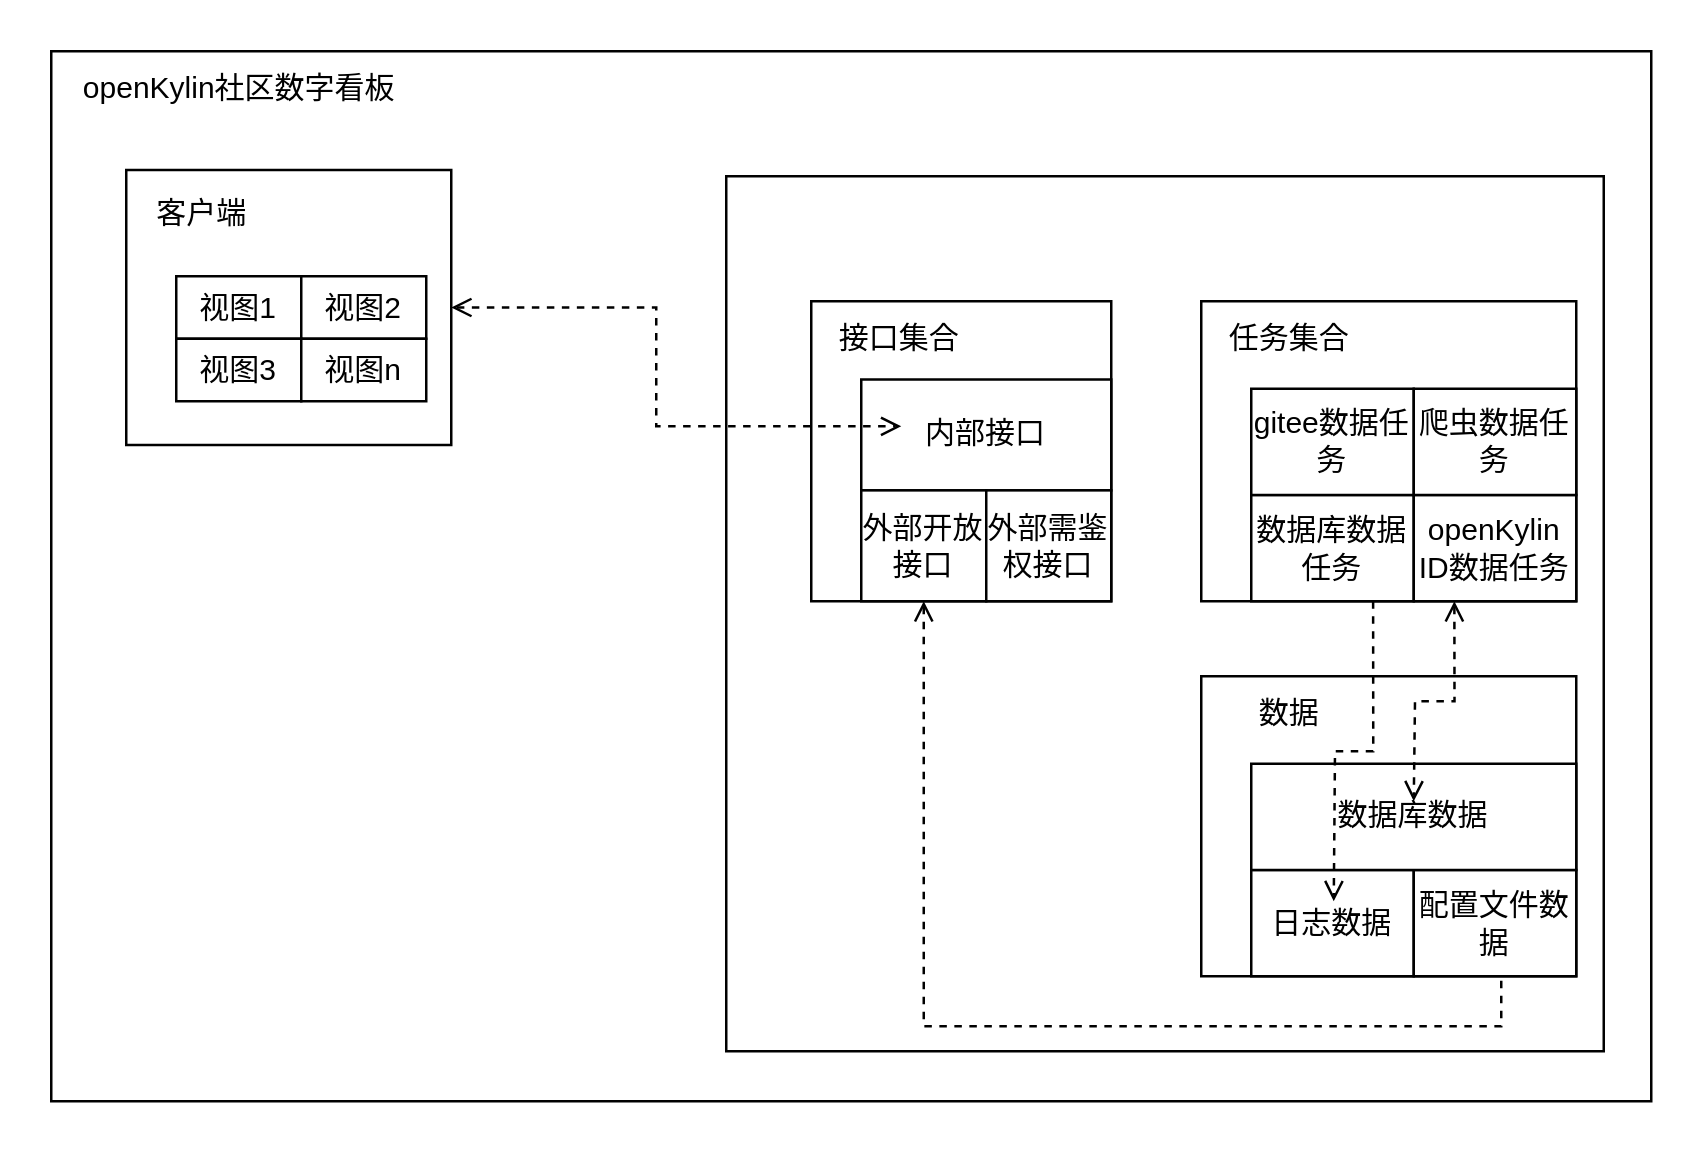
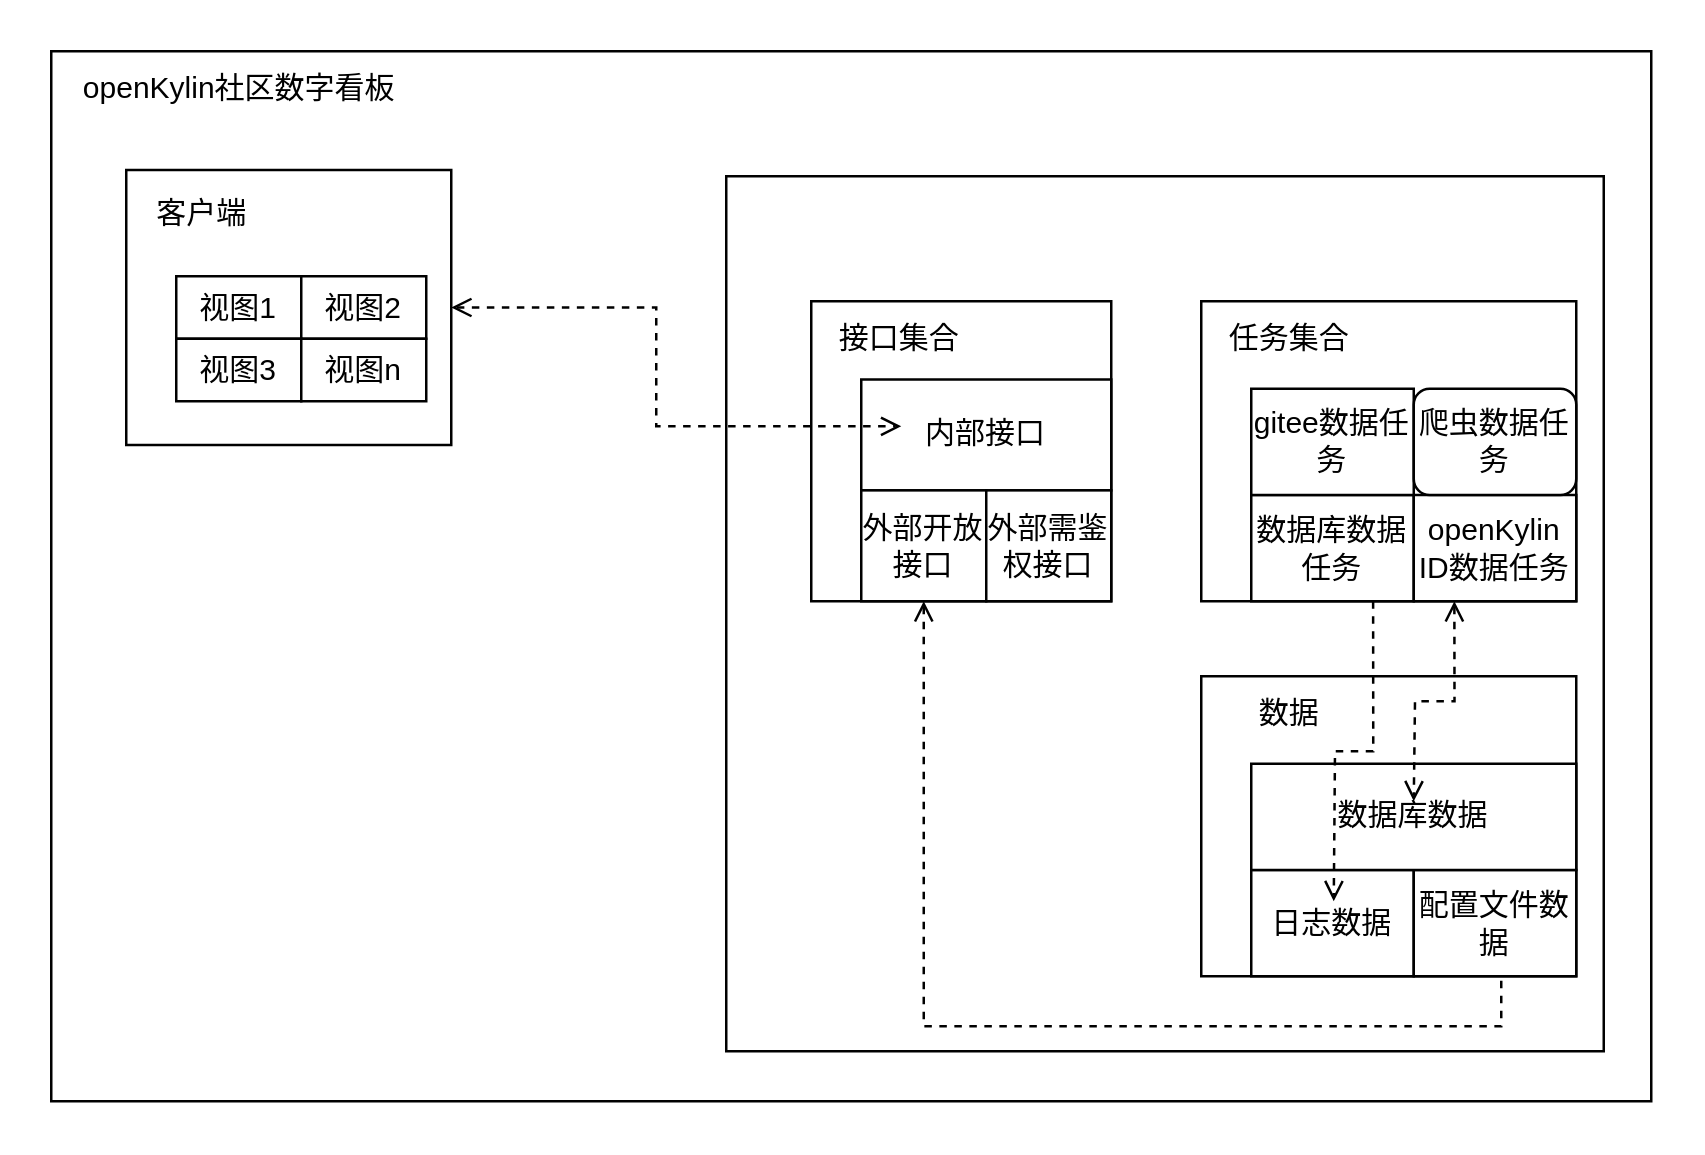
node "爬虫数据任务": shape rectangle -> rounded rectangle
